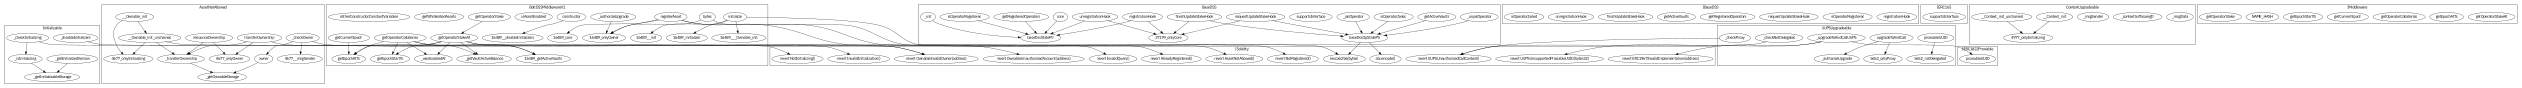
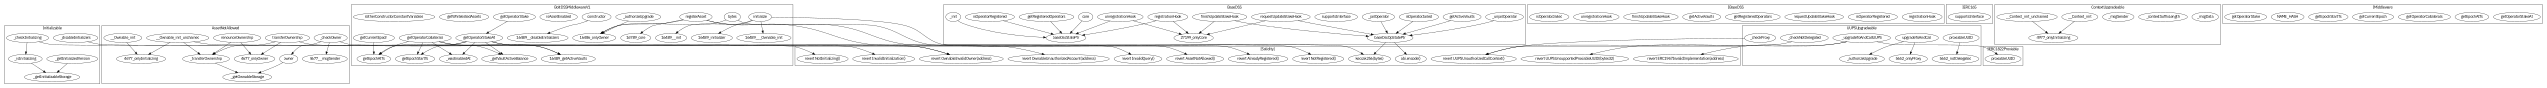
edge "__Ownable_init" -> "__Ownable_init_unchained": removed
node "16489_core": label "16489_core" -> "16789_core"
node "16489_onlyOwner": label "16489_onlyOwner" -> "16486_onlyOwner"
